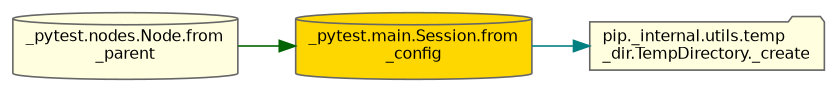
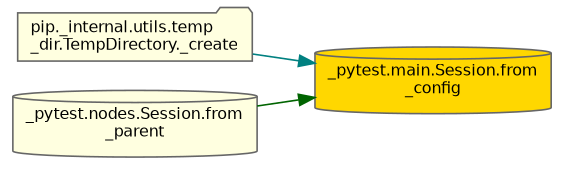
node "_pytest.nodes.Node.from _parent": label "_pytest.nodes.Node.from _parent" -> "_pytest.nodes.Session.from _parent"
edge "_pytest.main.Session.from _config" -> "pip._internal.utils.temp _dir.TempDirectory._create": reversed
